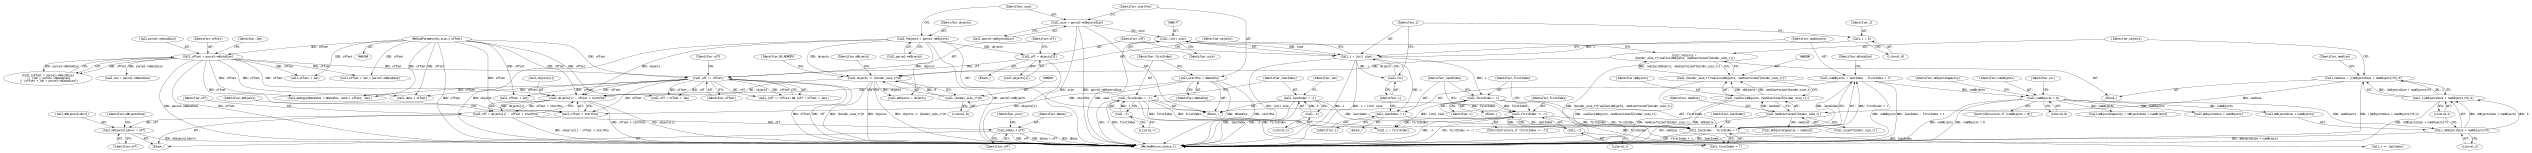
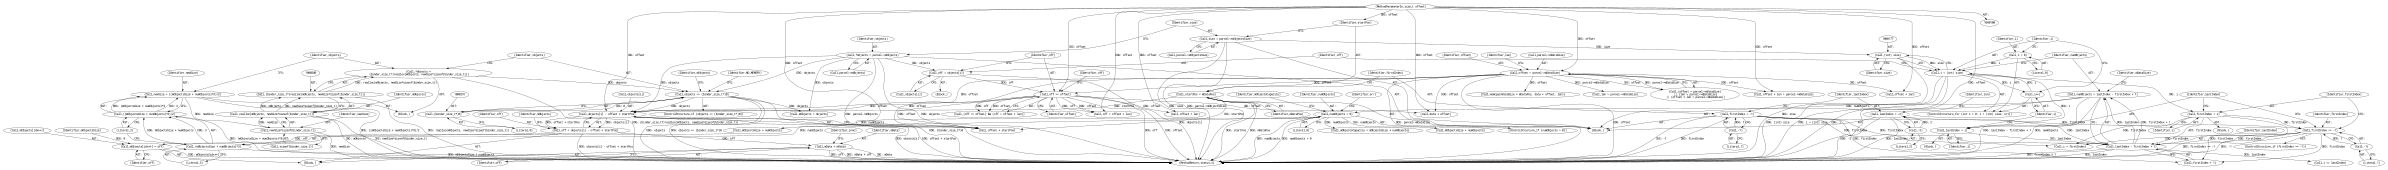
edge "(MethodParameterIn,size_t offset)" -> "(Call,memcpy(mDataSize + mDataPos, data + offset, len))": now "(MethodParameterIn,size_t offset)" -> "(Identifier,startPos)"
edge "(Call,off >= offset)" -> "(Call,memcpy(mDataSize + mDataPos, data + offset, len))": removed, label "DDG: offset"
node "(ControlStructure,if (objects == (binder_size_t*)0))": added
edge "(Call,firstIndex = i)" -> "(Call,i = firstIndex)": label "DDG: (int) size" -> "DDG: firstIndex"
node "(ControlStructure,for (int i = 0; i < (int) size; i++))": added
edge "(Identifier,mObjectsSize)" -> "(Call,mObjects[idx++] = off)": label "CFG: " -> "DDG: 0"
node "(Call,mData + off)": label "(Call,mData + off)" -> "(Call,mData + mData)"
node "(Call,mObjectsCapacity = newSize)": removed
